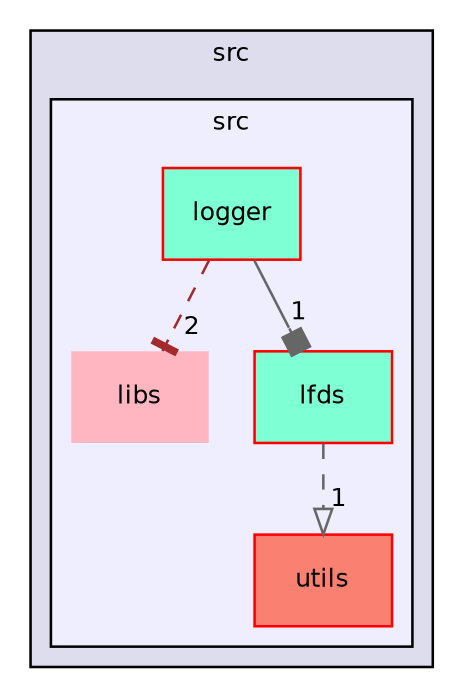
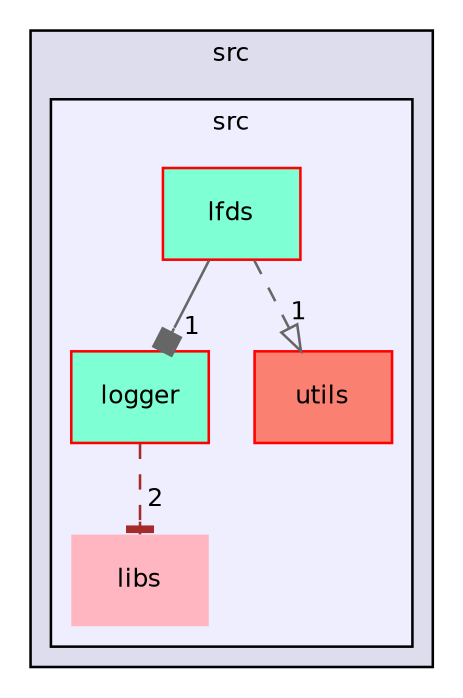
edge "logger" -> "lfds": reversed
